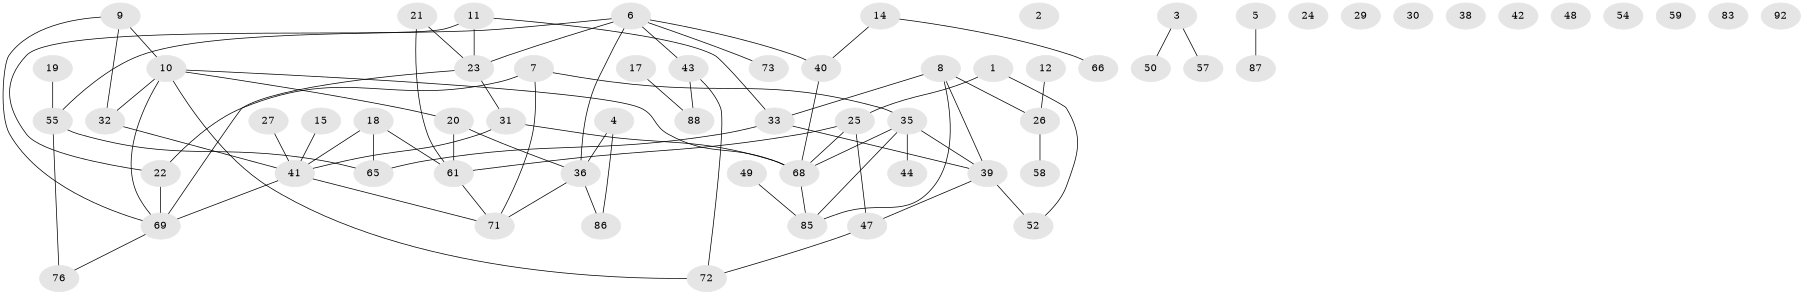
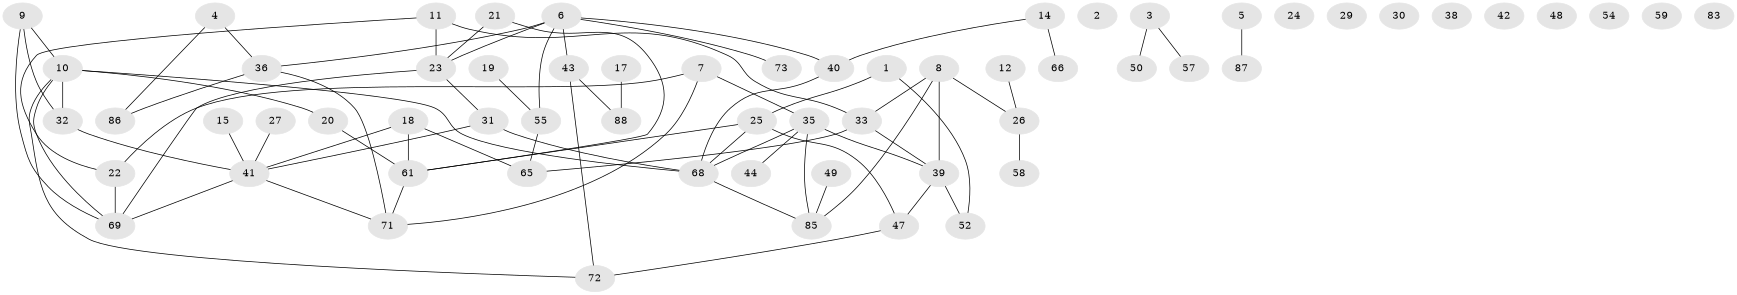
node "92": removed
edge "20" -- "36": removed
node "76": removed
